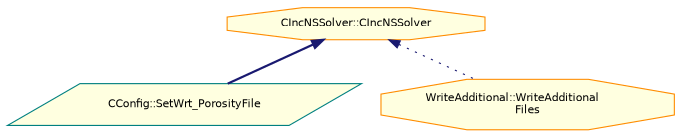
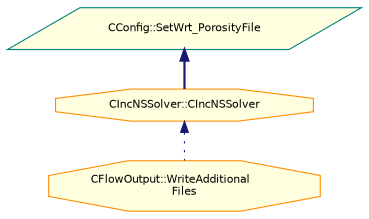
edge "CConfig::SetWrt_PorosityFile" -> "CIncNSSolver::CIncNSSolver": reversed
node "WriteAdditional::WriteAdditional Files": label "WriteAdditional::WriteAdditional Files" -> "CFlowOutput::WriteAdditional Files"
